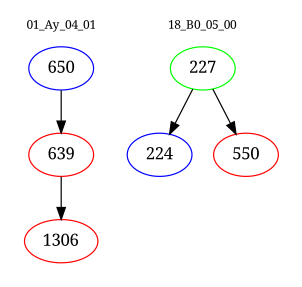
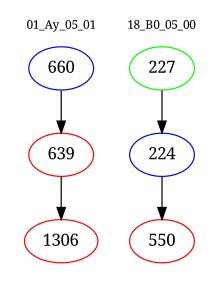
cluster "01_Ay_04_01": label "01_Ay_04_01" -> "01_Ay_05_01"
node "650": label "650" -> "660"
edge "227" -> "550": now "224" -> "550"
